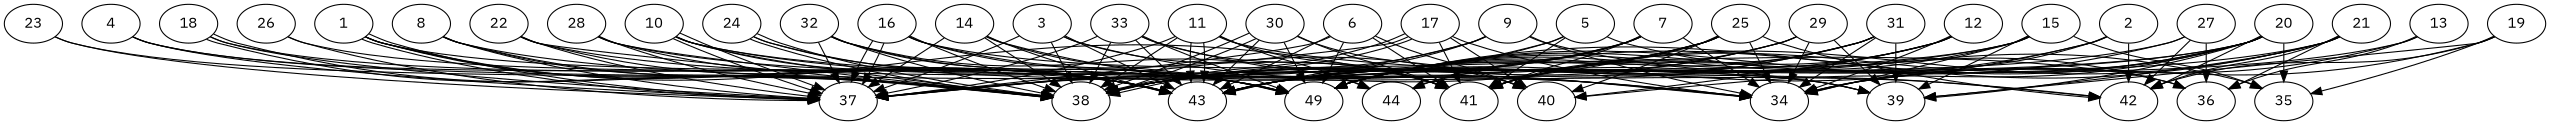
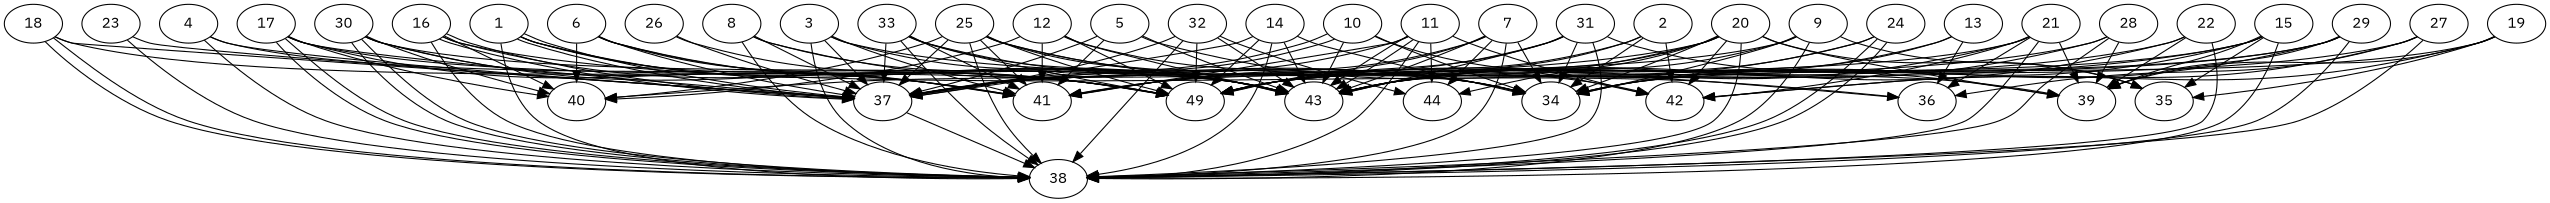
edge "10" -> "38": now "37" -> "38"
